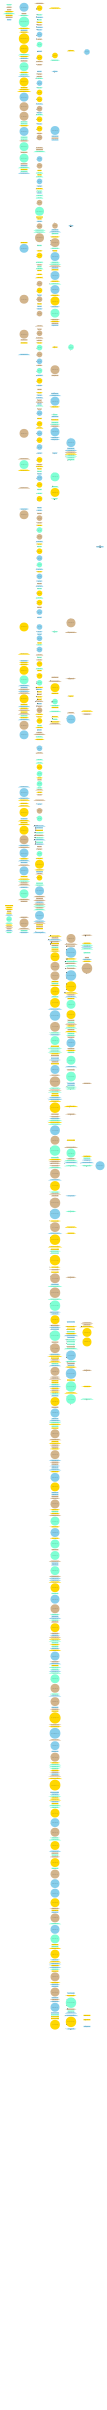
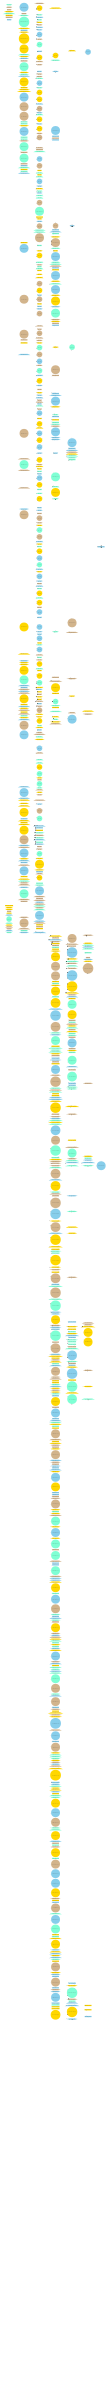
node "thevaultwlxd7lrg.onion": fillcolor gold -> tan
node "start.jungswtfwgjwile2.onion": shape circle -> trapezium
